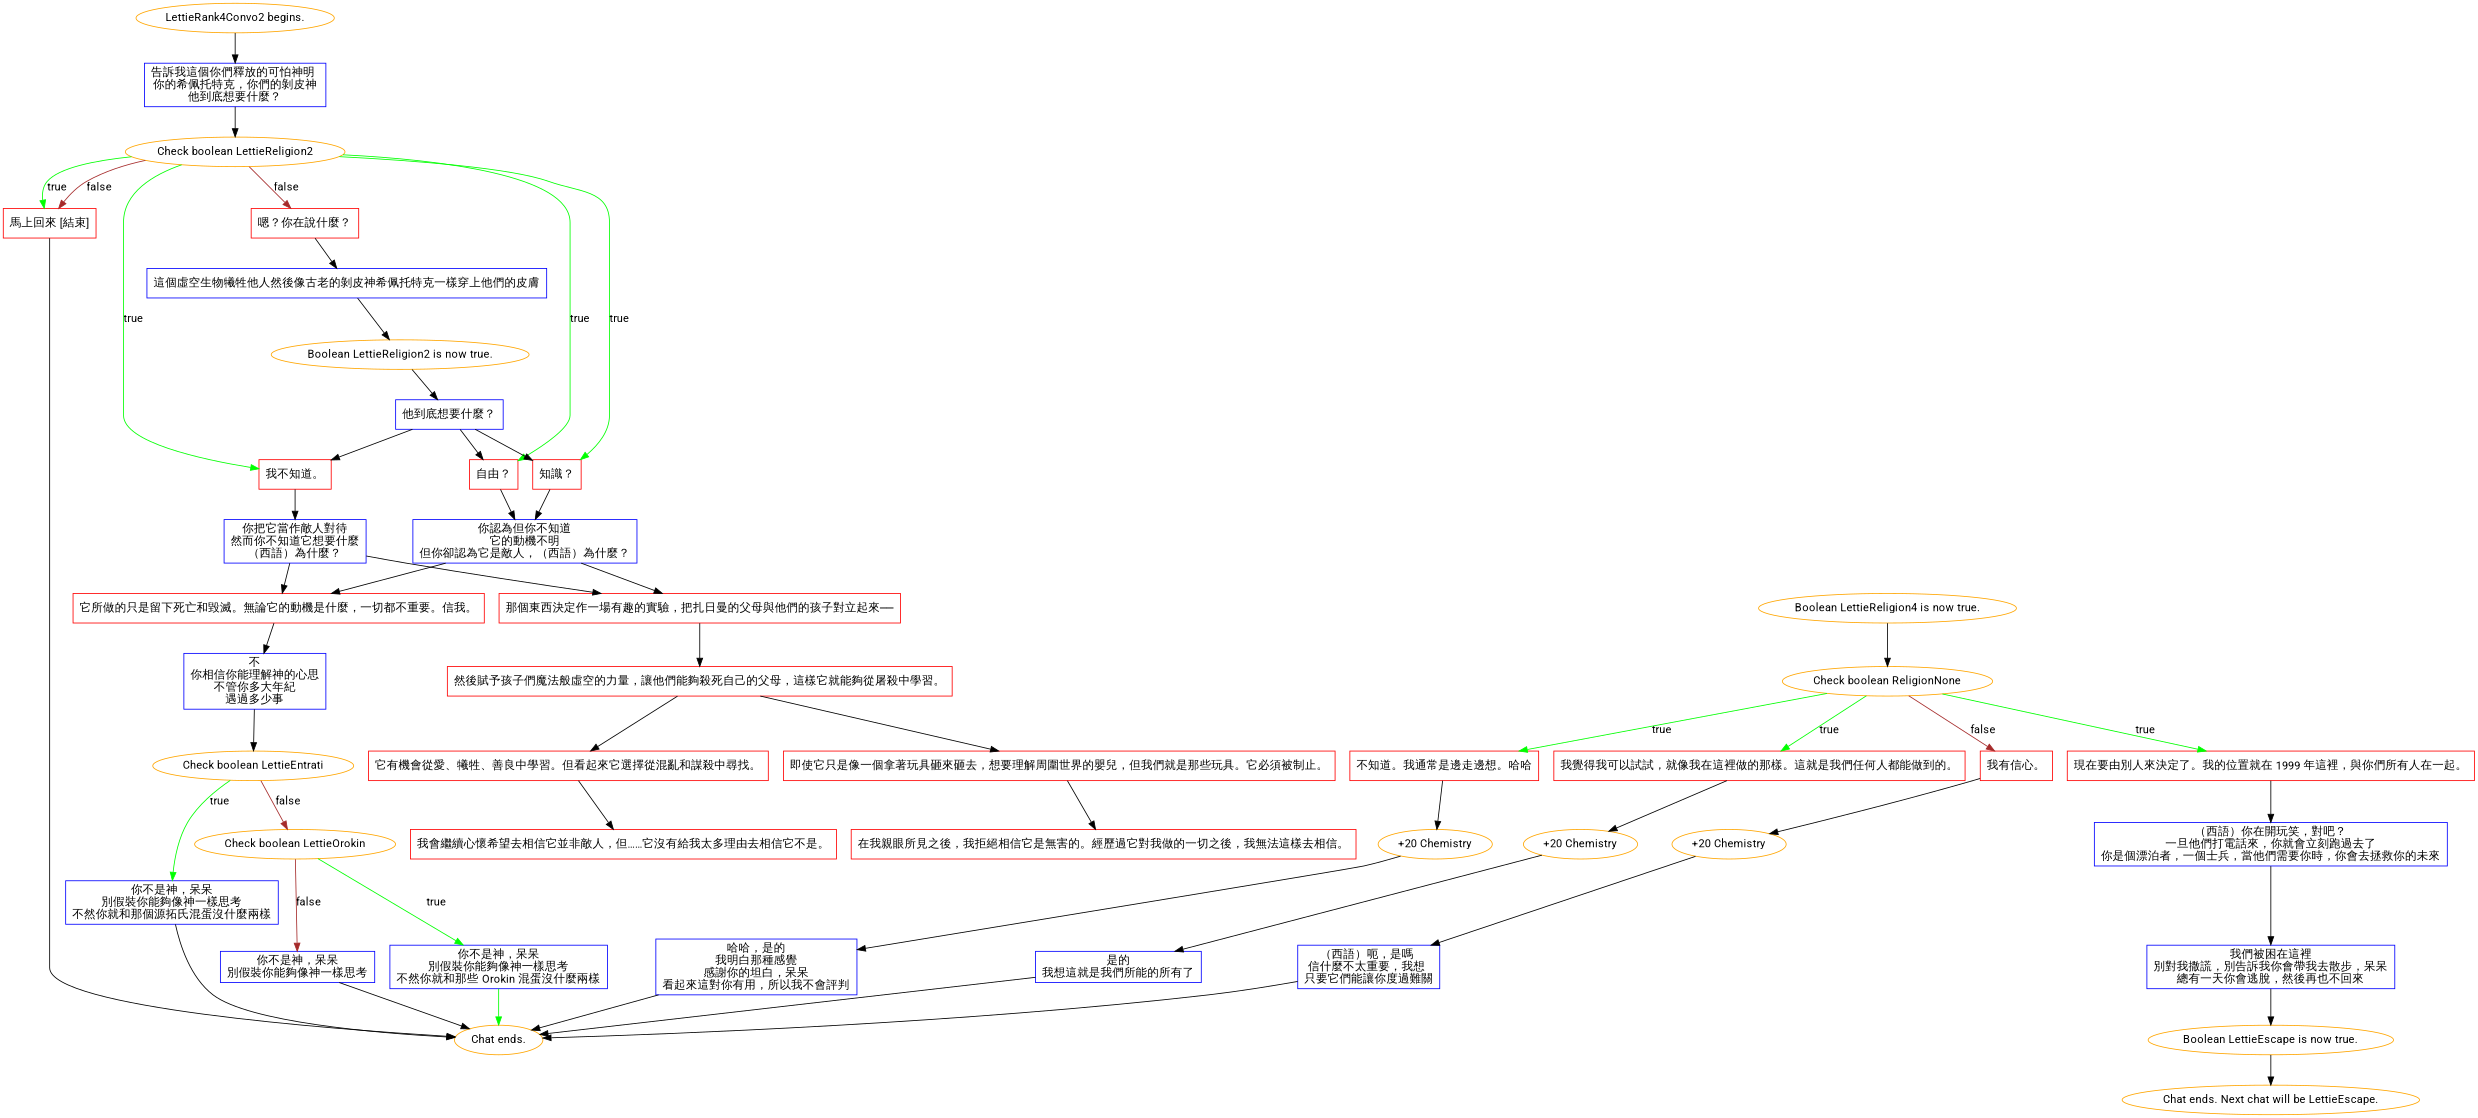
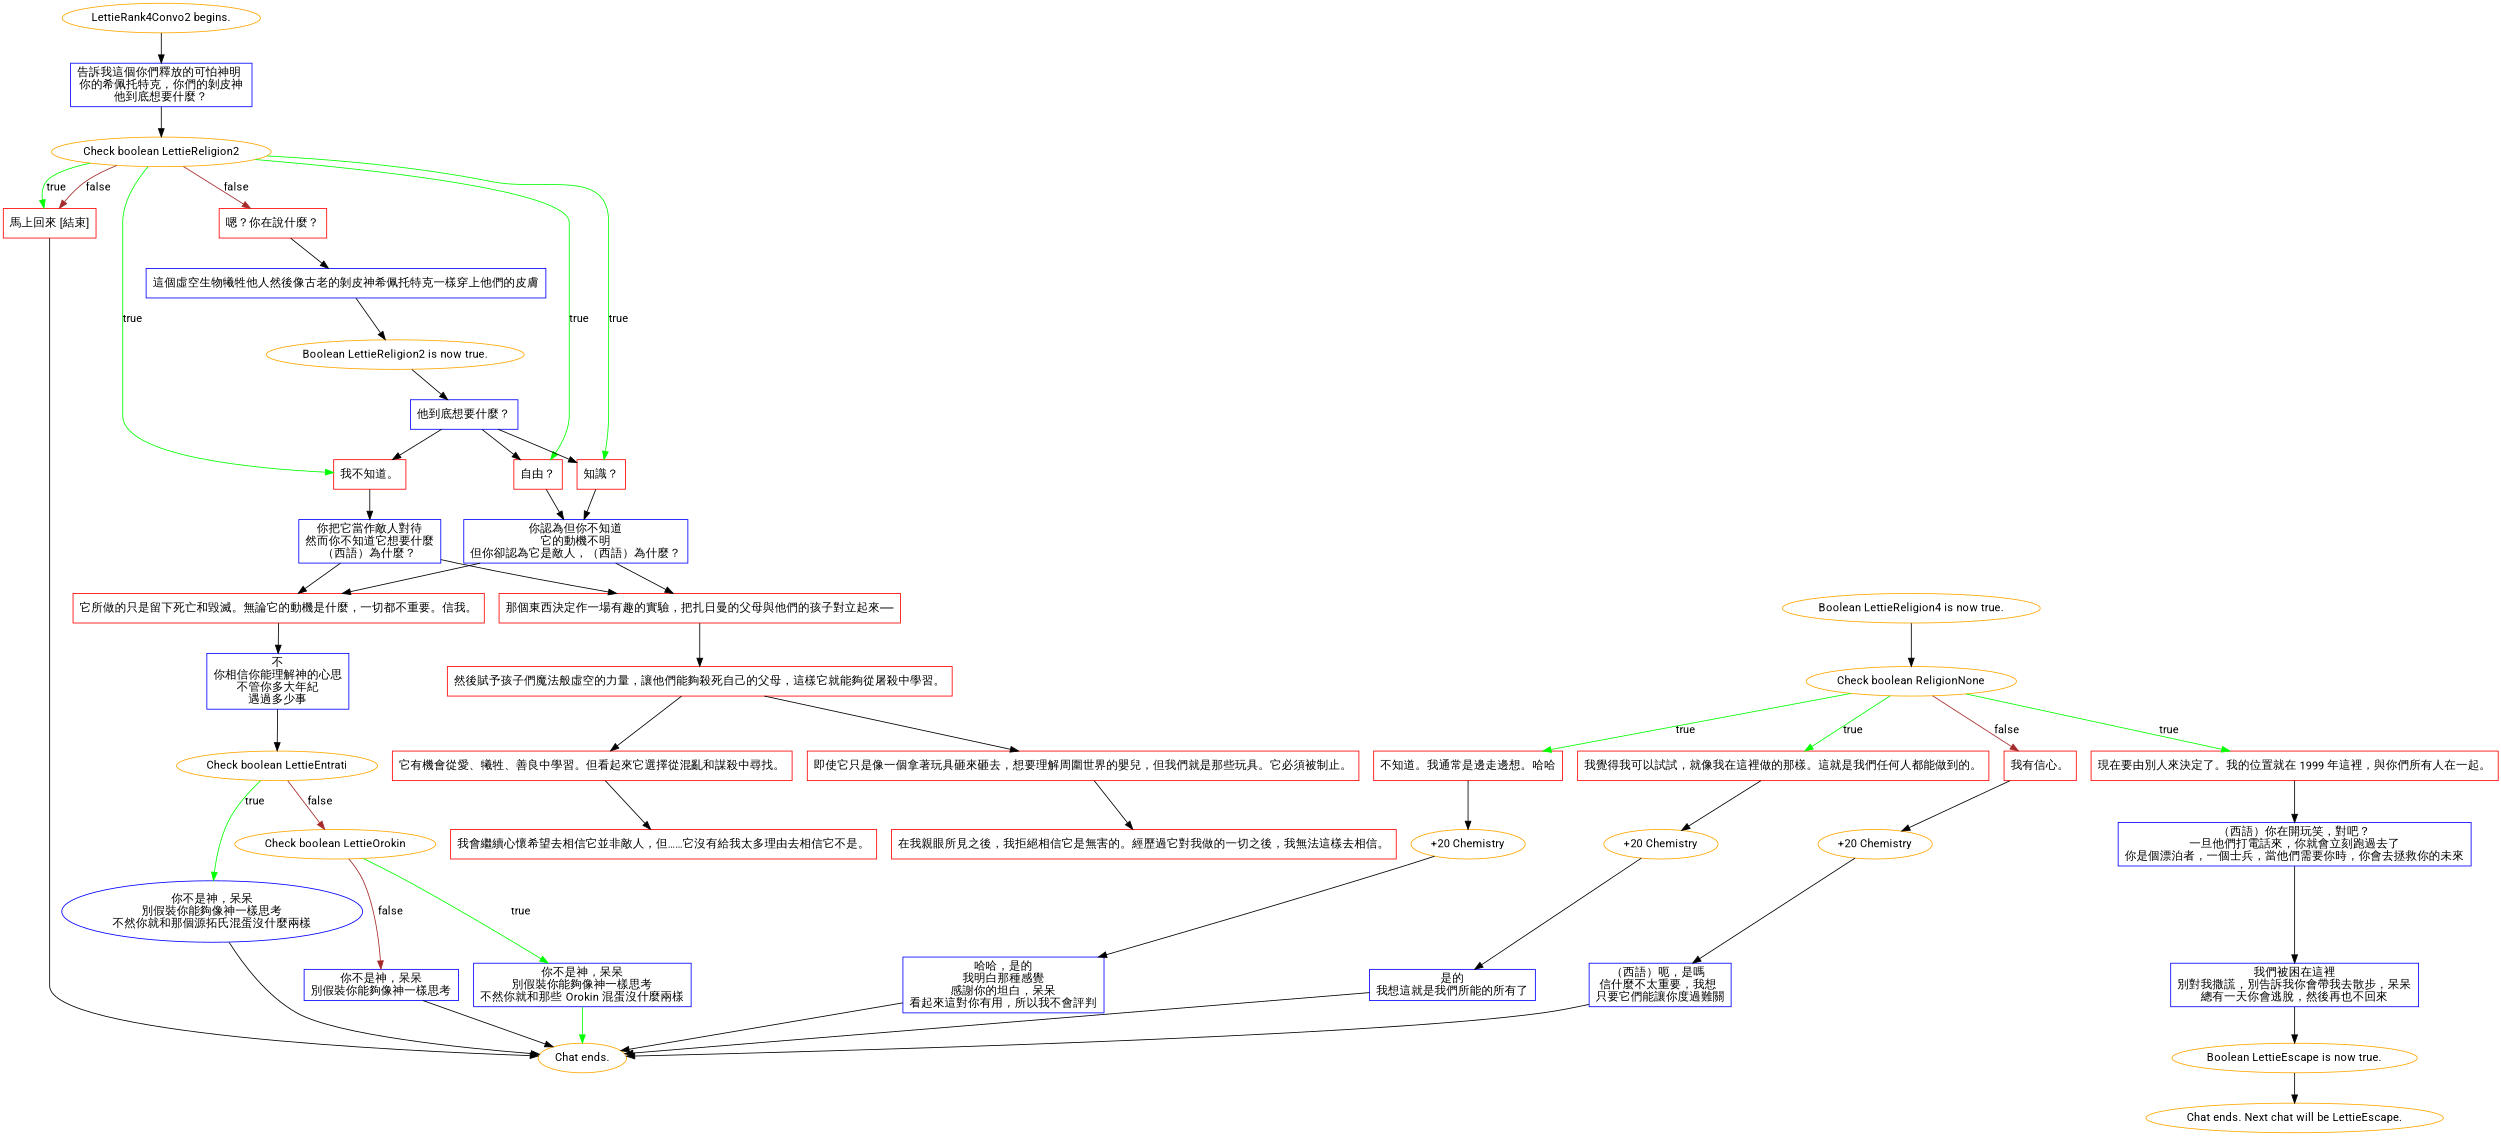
node "你不是神，呆呆 別假裝你能夠像神一樣思考 不然你就和那個源拓氏混蛋沒什麼兩樣": shape box -> ellipse
